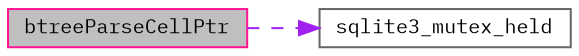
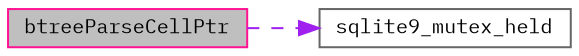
node "sqlite3_mutex_held": label "sqlite3_mutex_held" -> "sqlite9_mutex_held"
